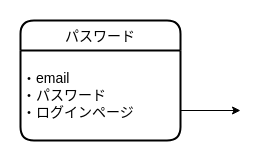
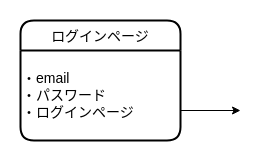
node "パスワード": label "パスワード" -> "ログインページ"
